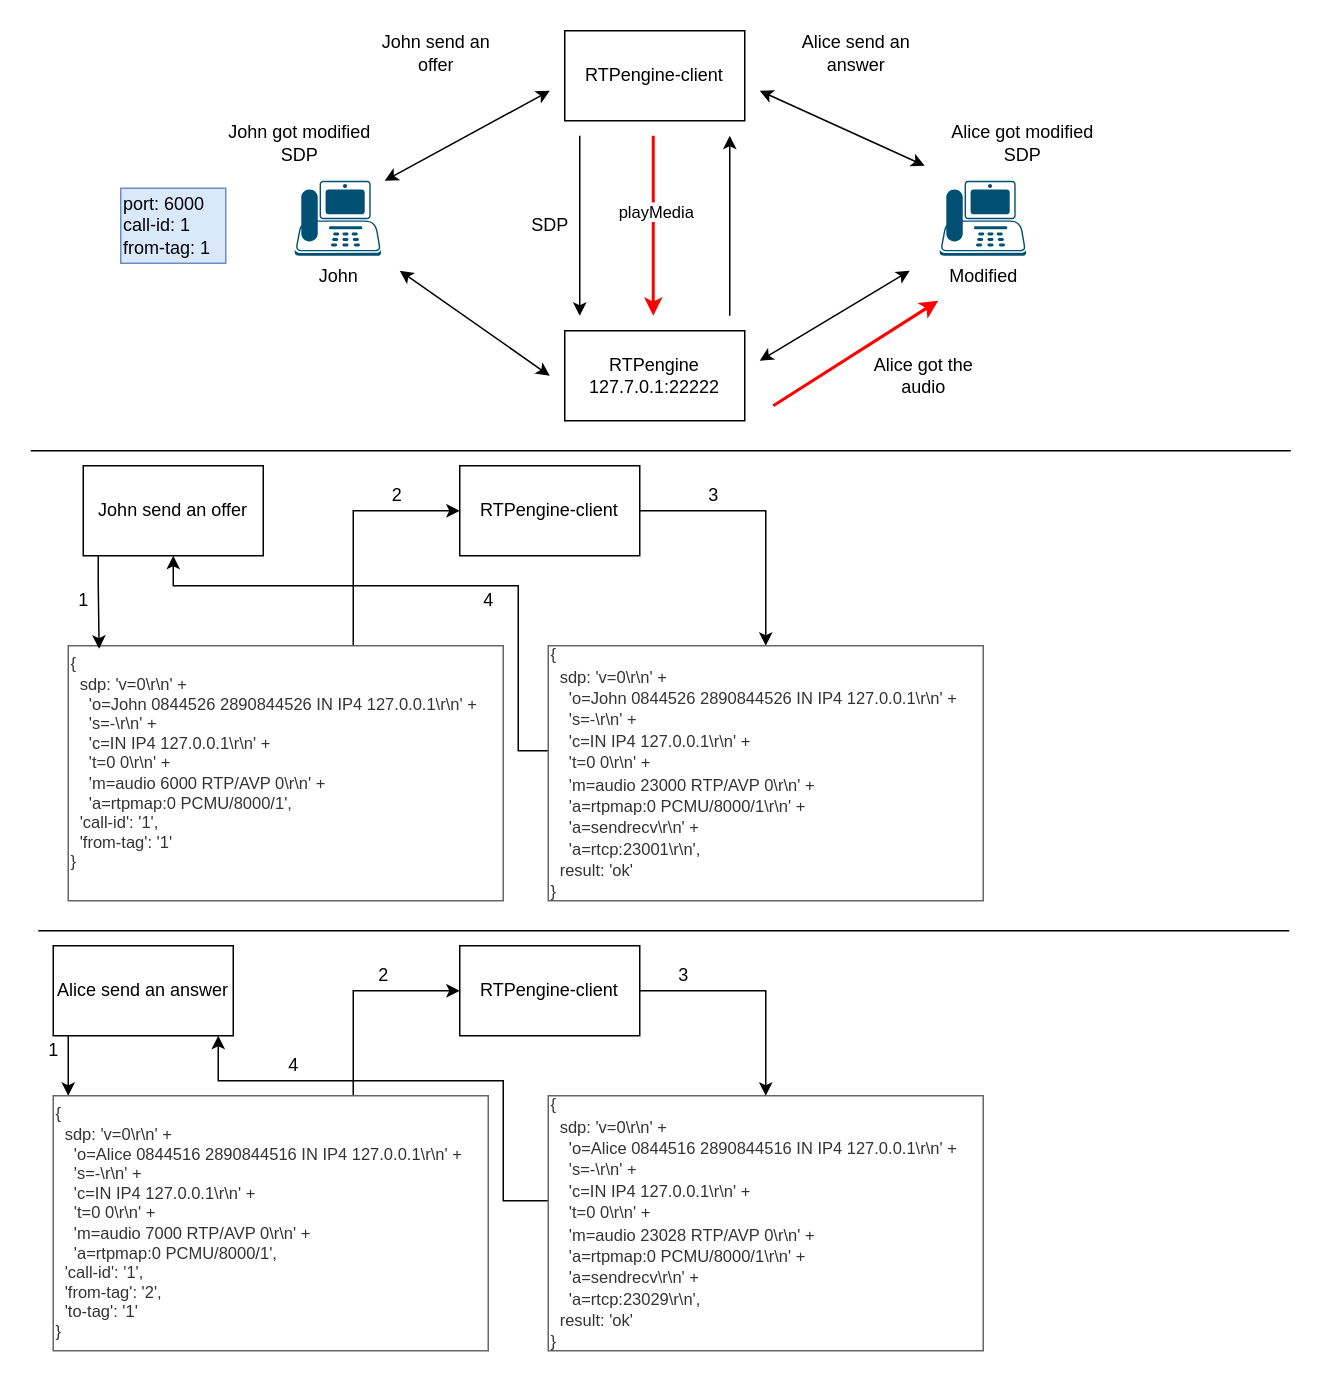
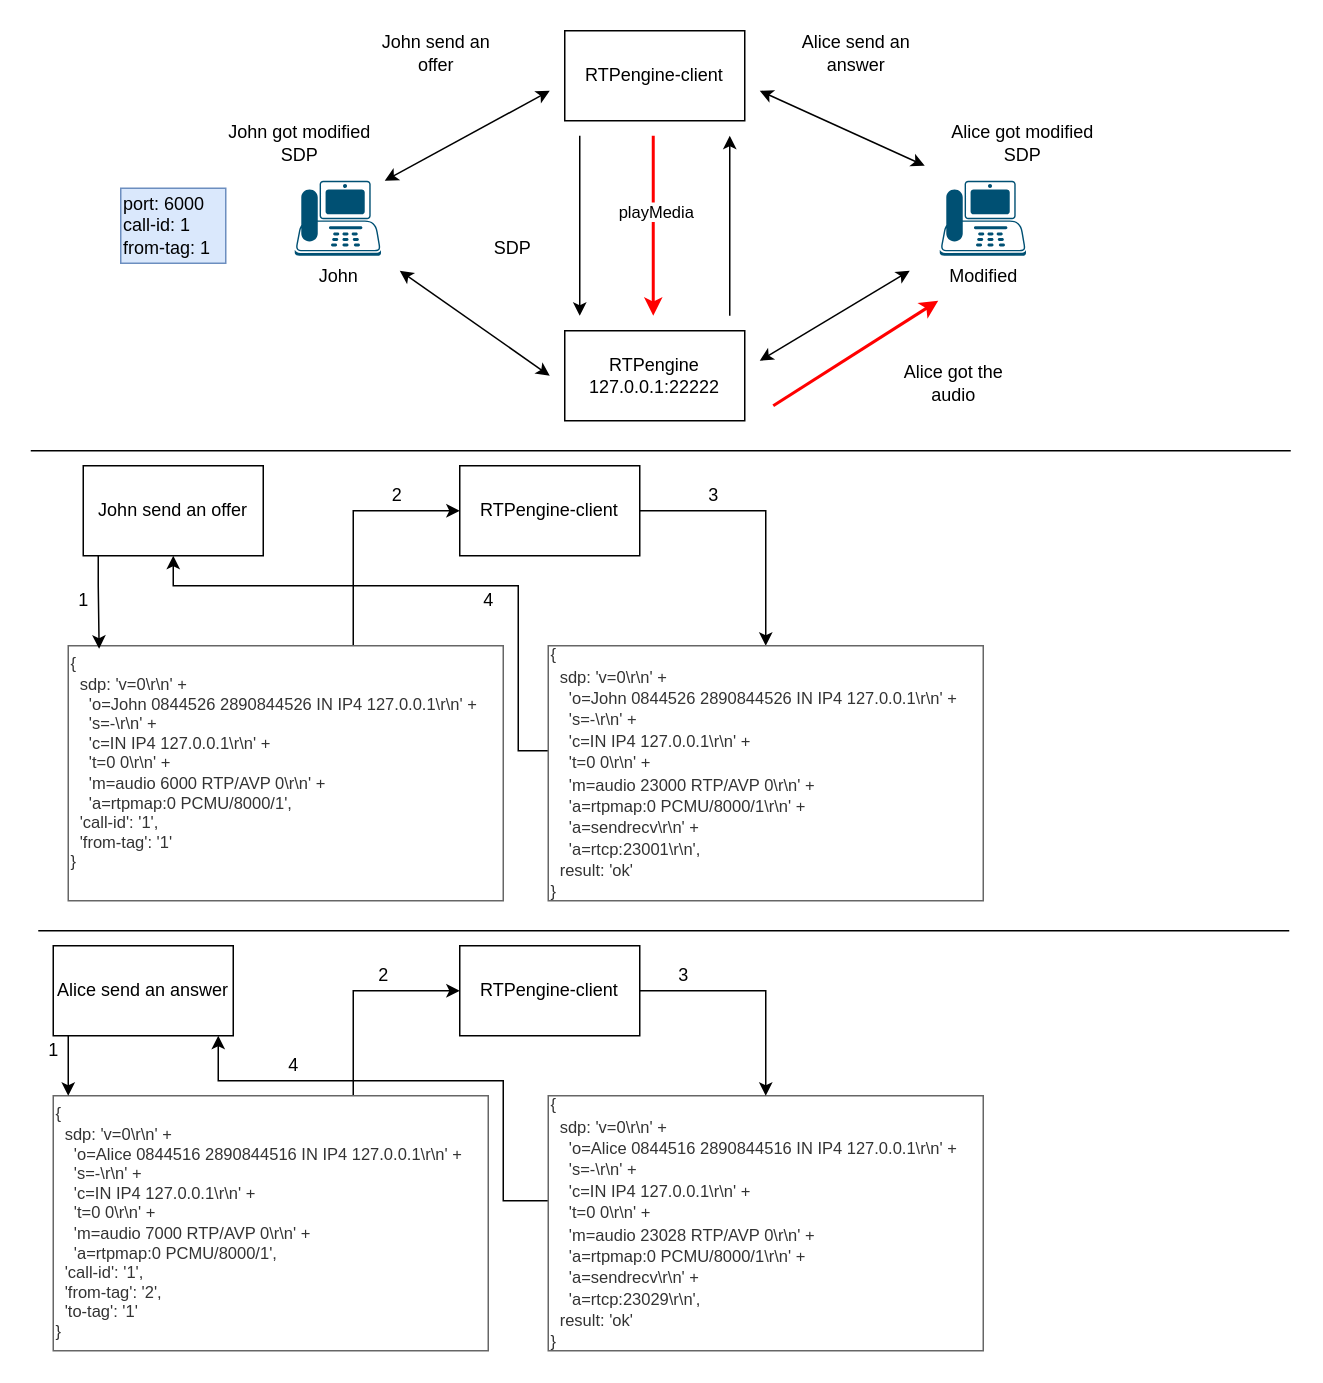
node "SDP": moved (550, 226) -> (512, 248)
node "RTPengine 127.7.0.1:22222": label "RTPengine 127.7.0.1:22222" -> "RTPengine 127.0.0.1:22222"
node "Alice got the audio": moved (923, 376) -> (953, 383)
